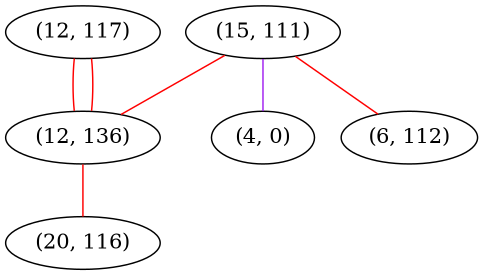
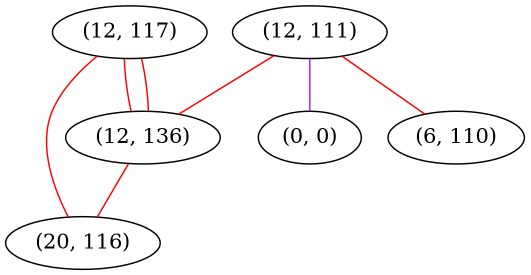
node "(15, 111)": label "(15, 111)" -> "(12, 111)"
edge "(12, 117)" -- "(20, 116)": added
node "(4, 0)": label "(4, 0)" -> "(0, 0)"
node "(6, 112)": label "(6, 112)" -> "(6, 110)"
